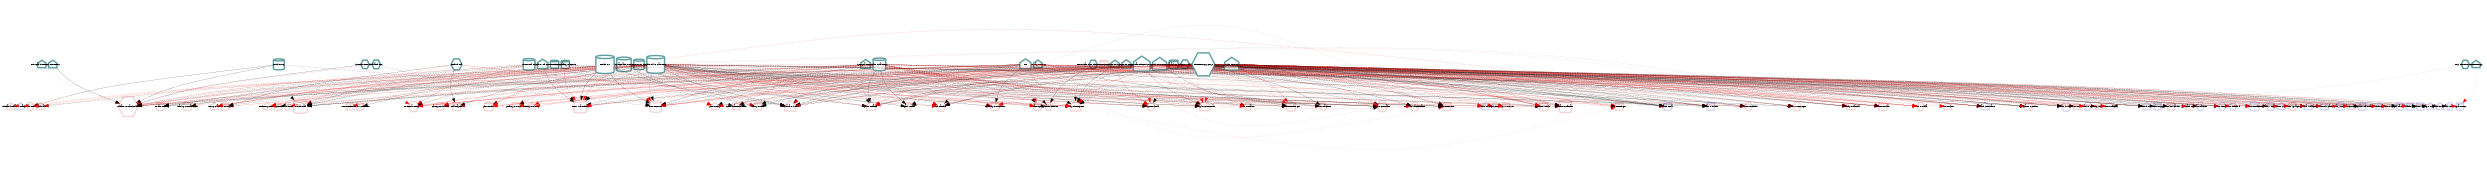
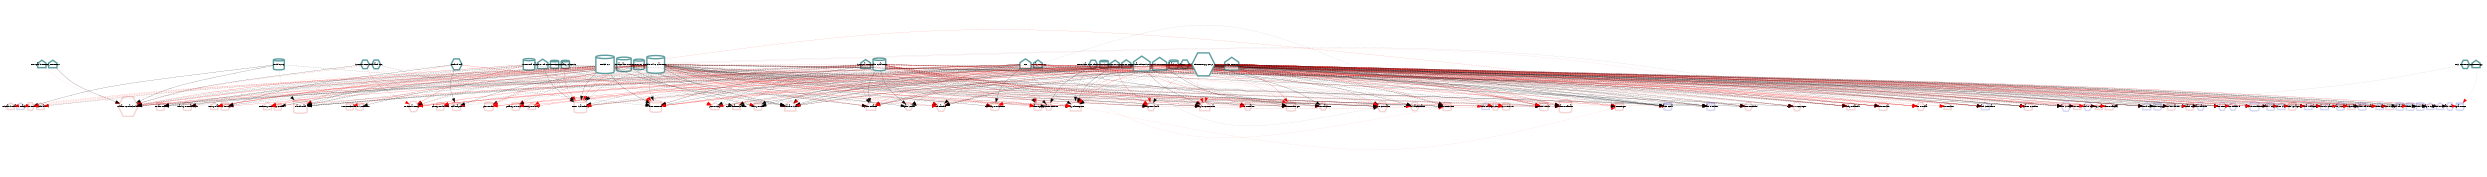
node "IGS ENERGY / EXECUTIVE": color #cc333333 -> cadetblue
edge "American Electric Power" -> "Debbie Phillips": now "American Electric Power" -> "Dorothy Pelanda"
edge "Ohio Oil & Gas Assn" -> "Marlene Anielski": removed
node "Louis W. Blessing III": removed
